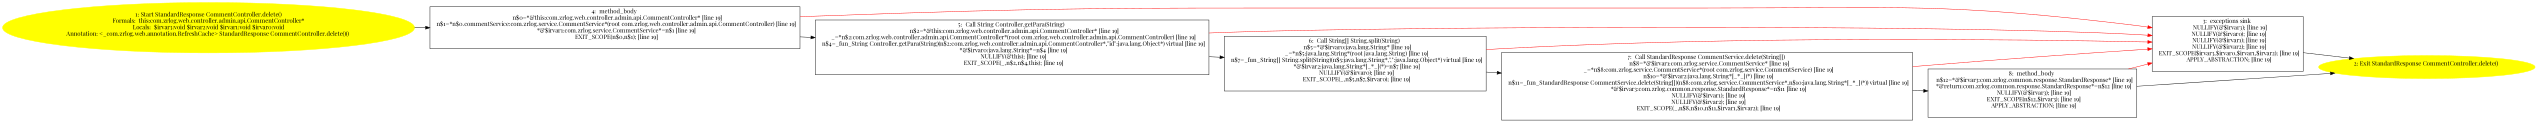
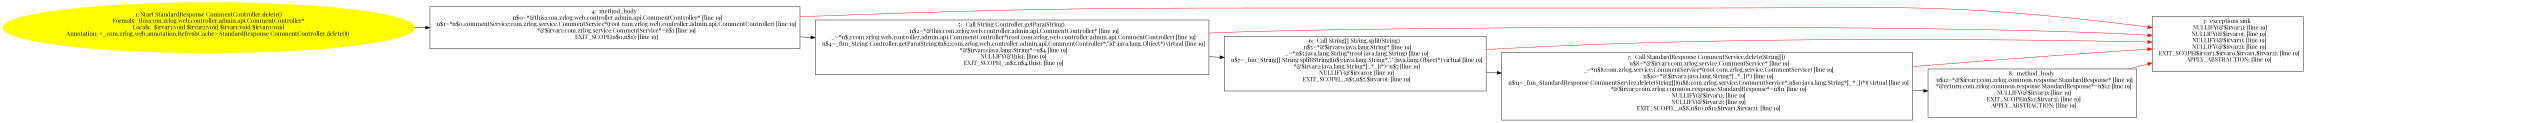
node "2: Exit StandardResponse CommentController.delete()": removed
